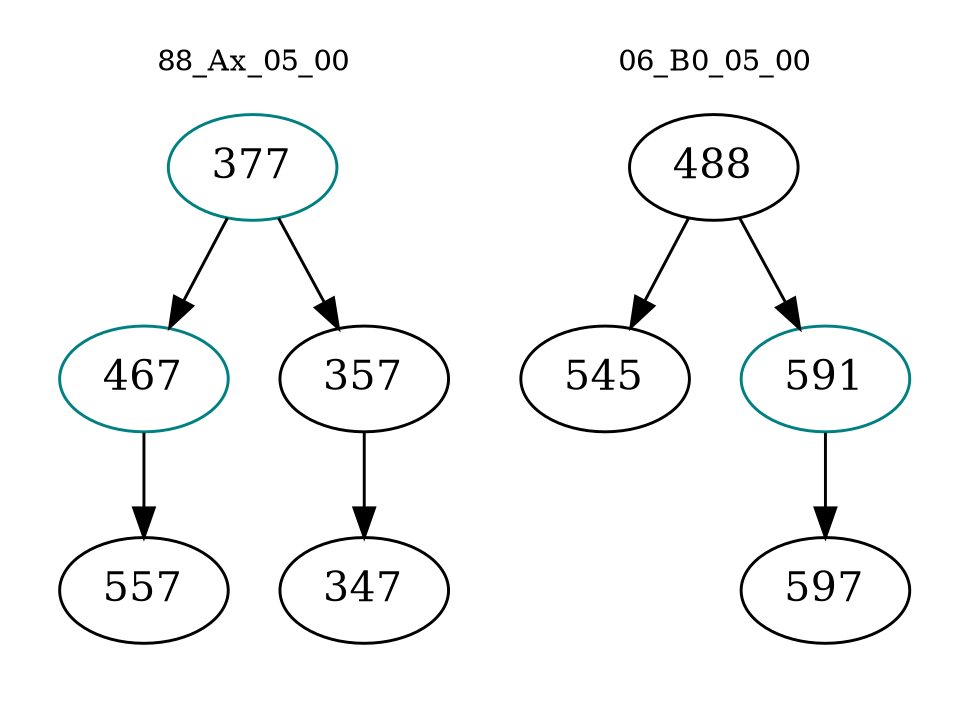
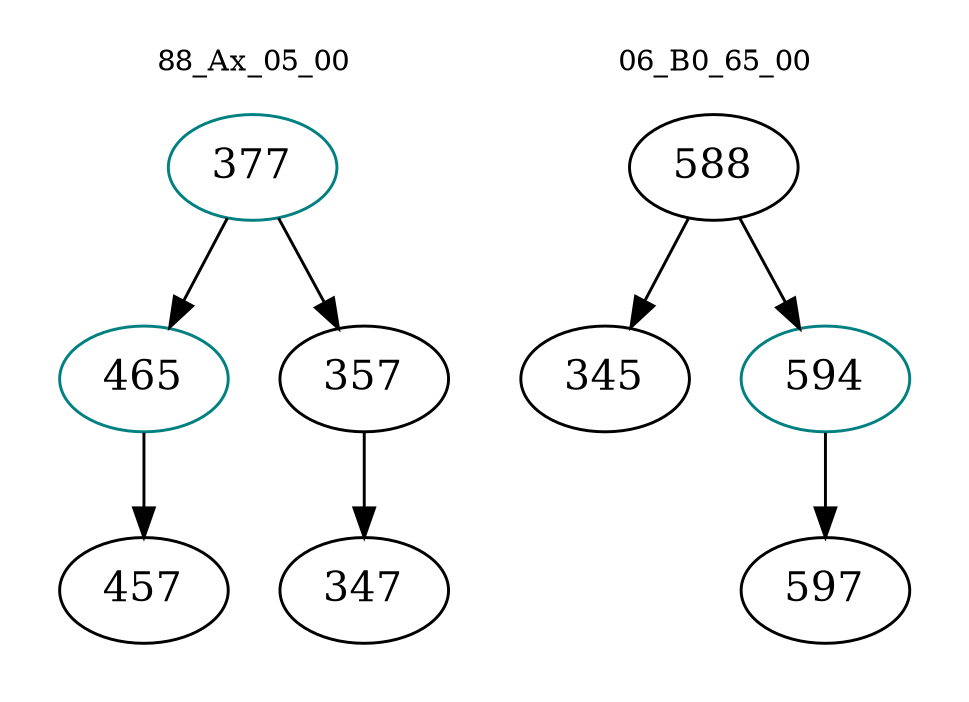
cluster "06_B0_05_00": label "06_B0_05_00" -> "06_B0_65_00"
node "488": label "488" -> "588"
node "467": label "467" -> "465"
node "545": label "545" -> "345"
node "591": label "591" -> "594"
node "557": label "557" -> "457"
